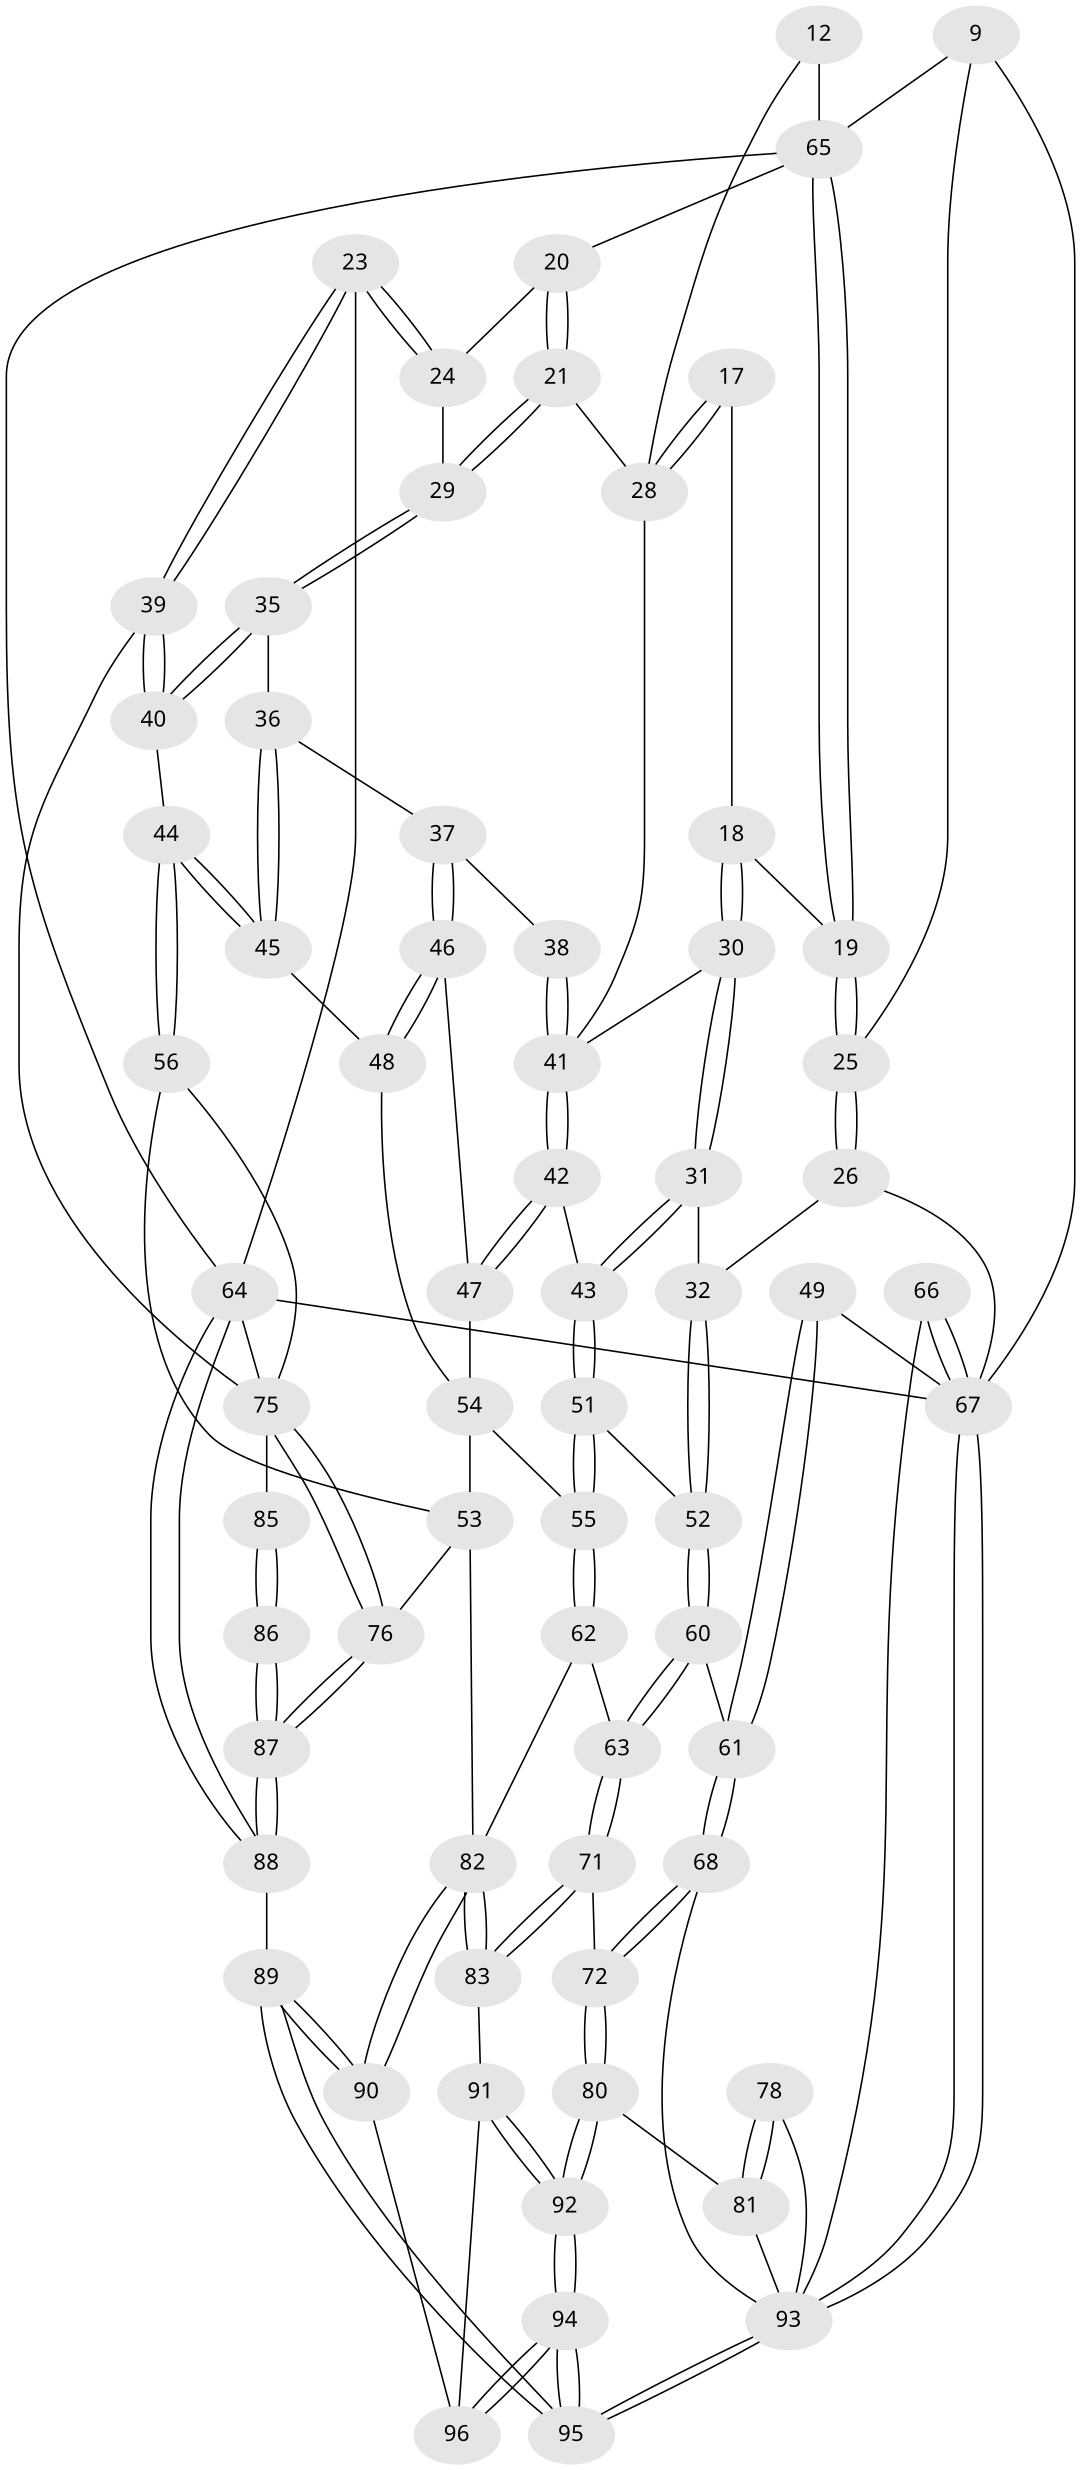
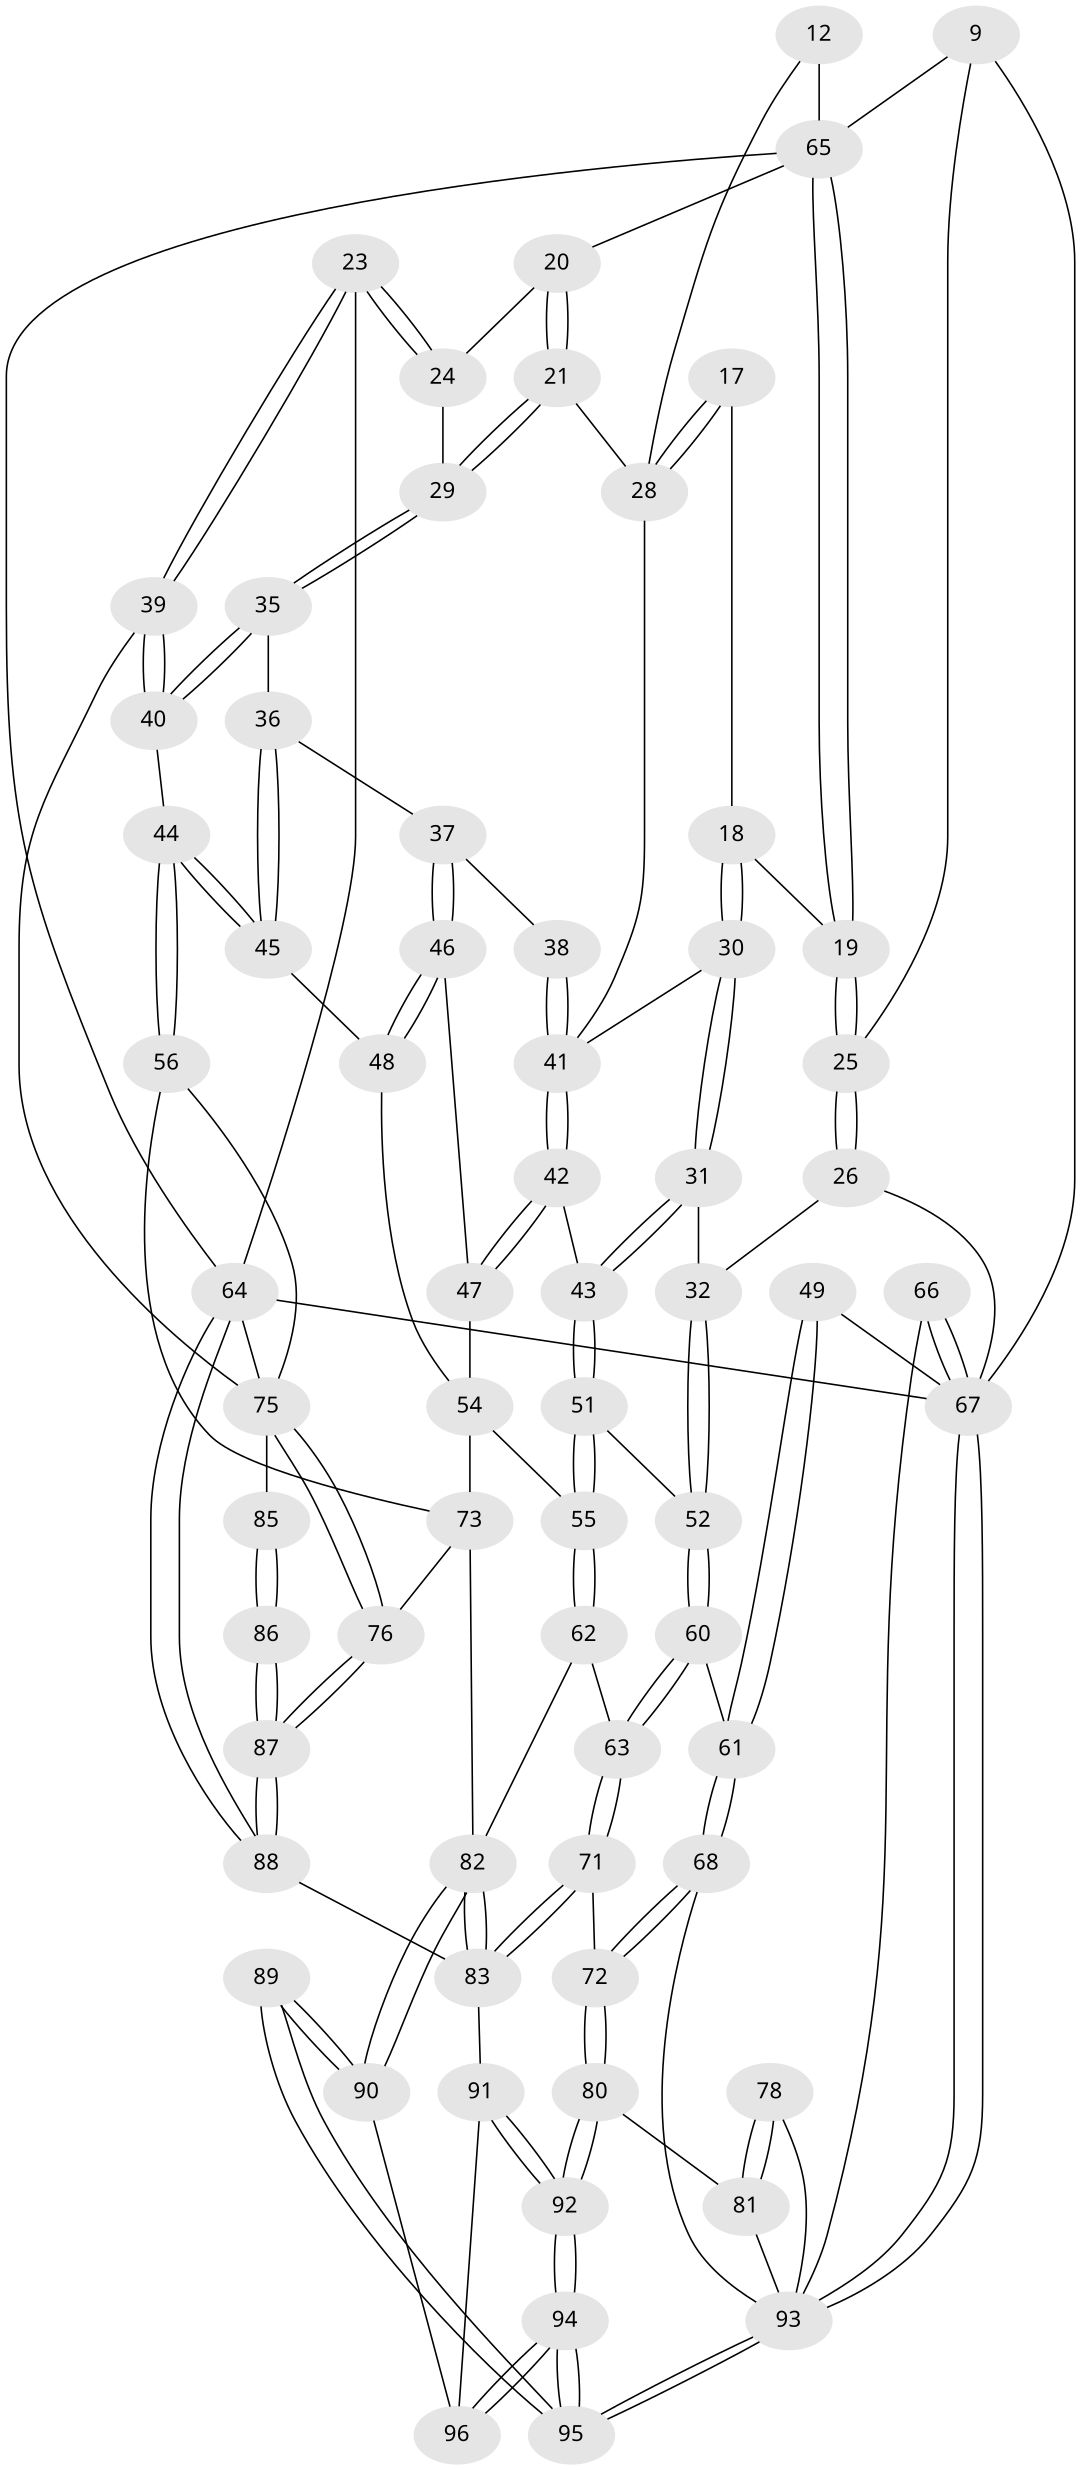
node "53": label "53" -> "73"
edge "88" -- "89": now "88" -- "83"
